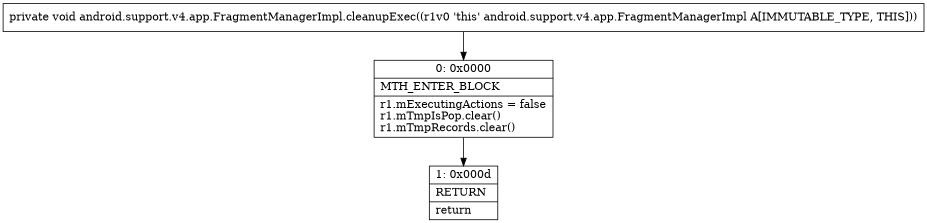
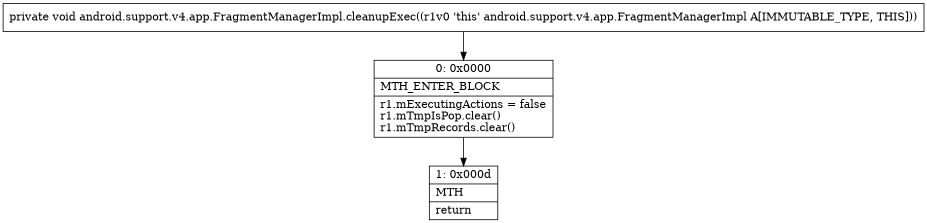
node "1: 0x000d": text "RETURN" -> "MTH"
